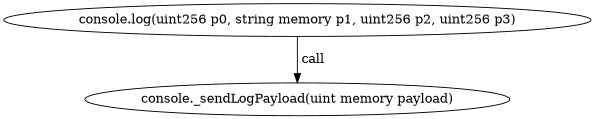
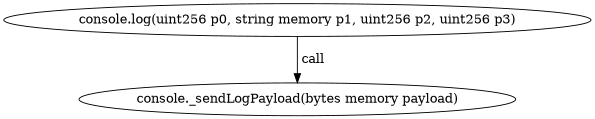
node "console._sendLogPayload(uint memory payload)": label "console._sendLogPayload(uint memory payload)" -> "console._sendLogPayload(bytes memory payload)"
